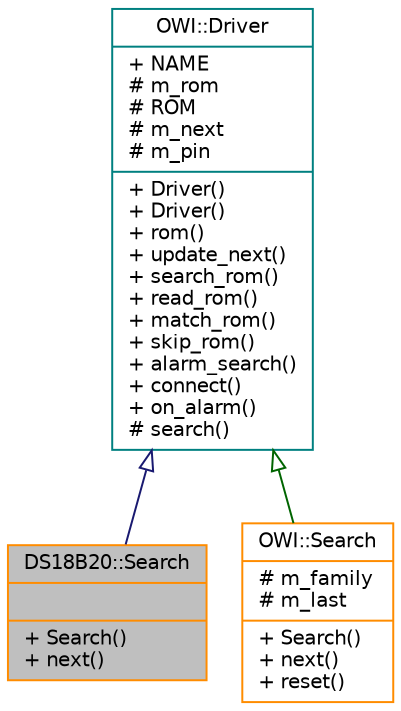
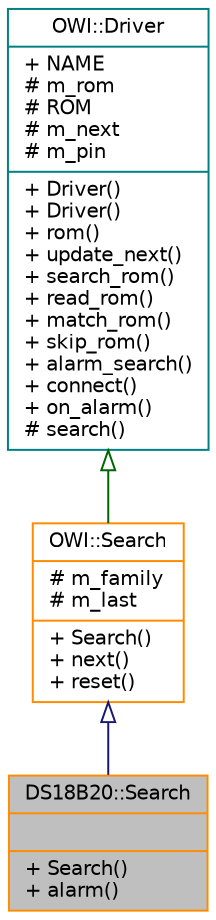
edge "DS18B20::Search" -> "OWI::Driver": now "DS18B20::Search" -> "OWI::Search"
node "DS18B20::Search": text "+ next()" -> "+ alarm()"
